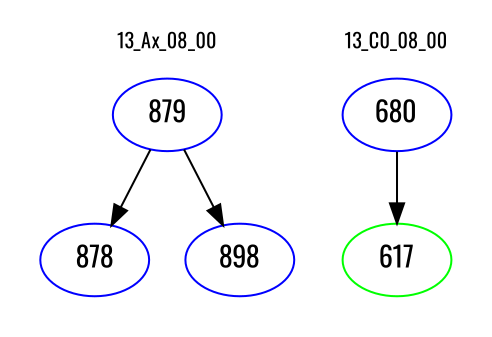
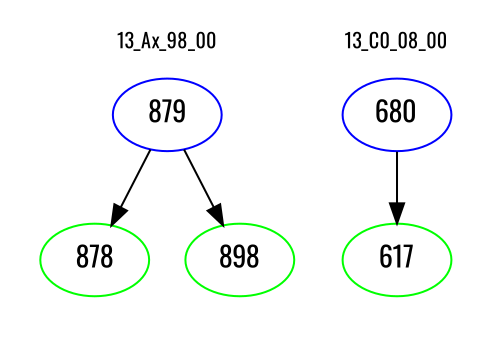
cluster "13_Ax_08_00": label "13_Ax_08_00" -> "13_Ax_98_00"
node "878": color blue -> green
node "898": color blue -> green
